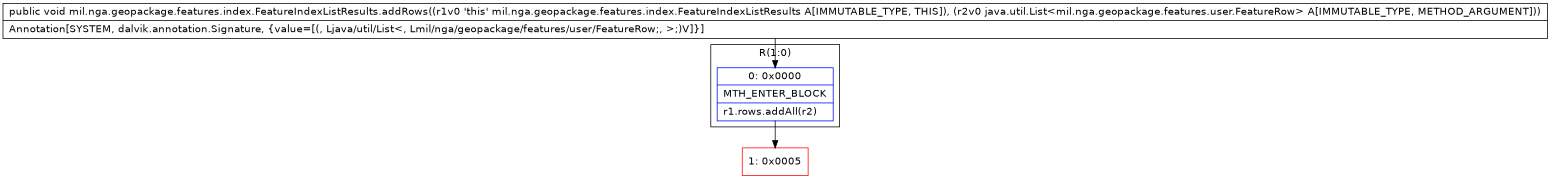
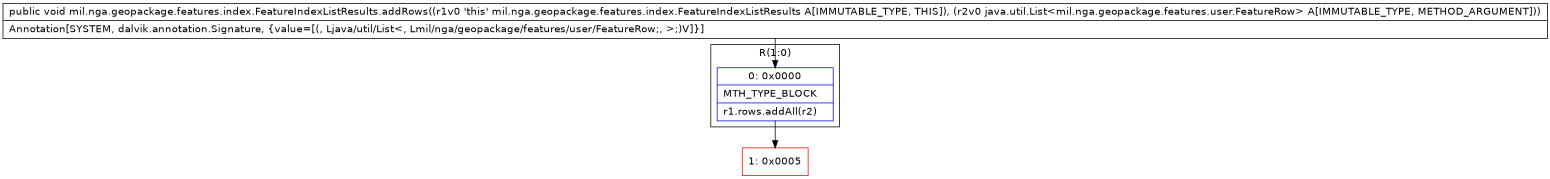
node "0: 0x0000": text "MTH_ENTER_BLOCK" -> "MTH_TYPE_BLOCK"
